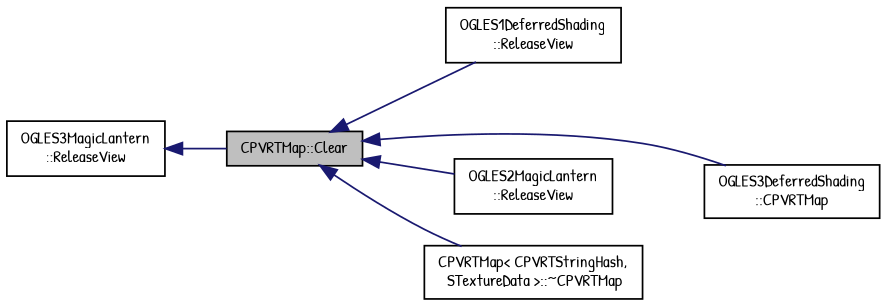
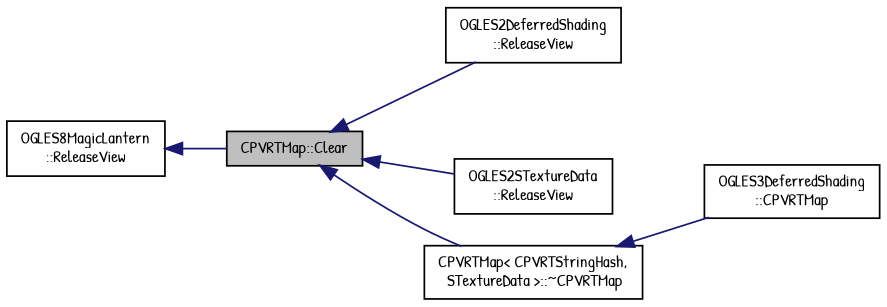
node "OGLES1DeferredShading ::ReleaseView": label "OGLES1DeferredShading ::ReleaseView" -> "OGLES2DeferredShading ::ReleaseView"
edge "OGLES3DeferredShading ::CPVRTMap" -> "CPVRTMap::Clear": now "OGLES3DeferredShading ::CPVRTMap" -> "CPVRTMap< CPVRTStringHash, STextureData >::~CPVRTMap"
node "OGLES3MagicLantern ::ReleaseView": label "OGLES3MagicLantern ::ReleaseView" -> "OGLES8MagicLantern ::ReleaseView"
node "OGLES2MagicLantern ::ReleaseView": label "OGLES2MagicLantern ::ReleaseView" -> "OGLES2STextureData ::ReleaseView"
